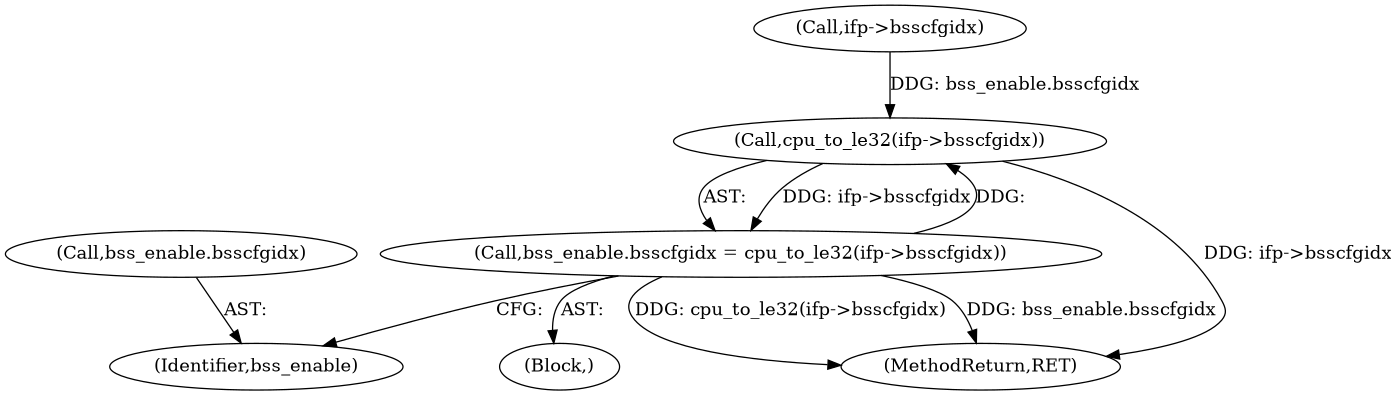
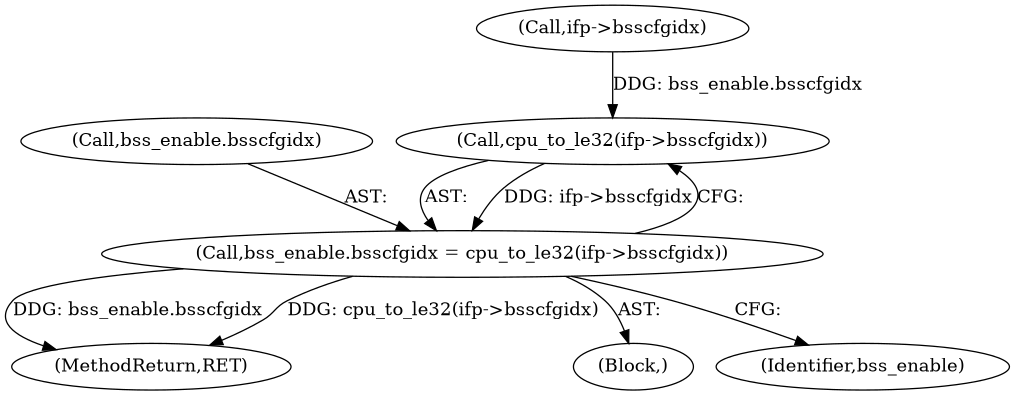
edge "(Call,bss_enable.bsscfgidx = cpu_to_le32(ifp->bsscfgidx))" -> "(Call,cpu_to_le32(ifp->bsscfgidx))": label "DDG: " -> "CFG: "
edge "(Call,cpu_to_le32(ifp->bsscfgidx))" -> "(MethodReturn,RET)": removed, label "DDG: ifp->bsscfgidx"
edge "(Call,bss_enable.bsscfgidx)" -> "(Identifier,bss_enable)": now "(Call,bss_enable.bsscfgidx)" -> "(Call,bss_enable.bsscfgidx = cpu_to_le32(ifp->bsscfgidx))"
